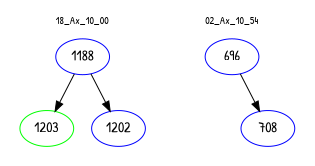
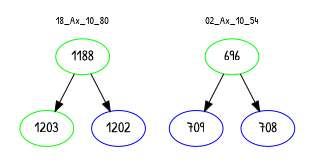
cluster "18_Ax_10_00": label "18_Ax_10_00" -> "18_Ax_10_80"
node "1188": color blue -> green
node "696": color blue -> green
node "709": added
